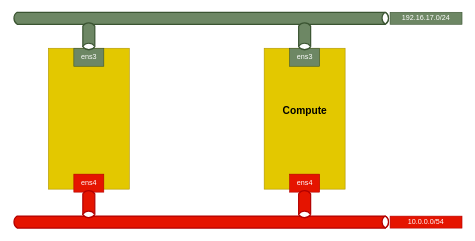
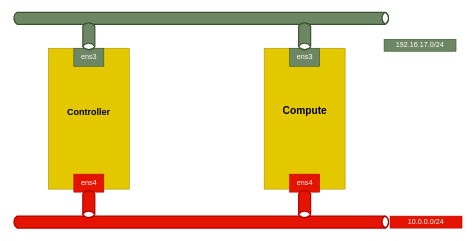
node "192.16.17.0/24": moved (426, 18) -> (420, 45)
node "Controller": added
node "10.0.0.0/54": label "10.0.0.0/54" -> "10.0.0.0/24"
